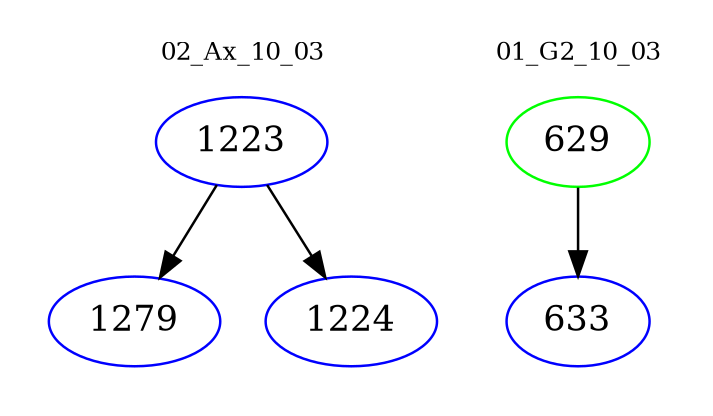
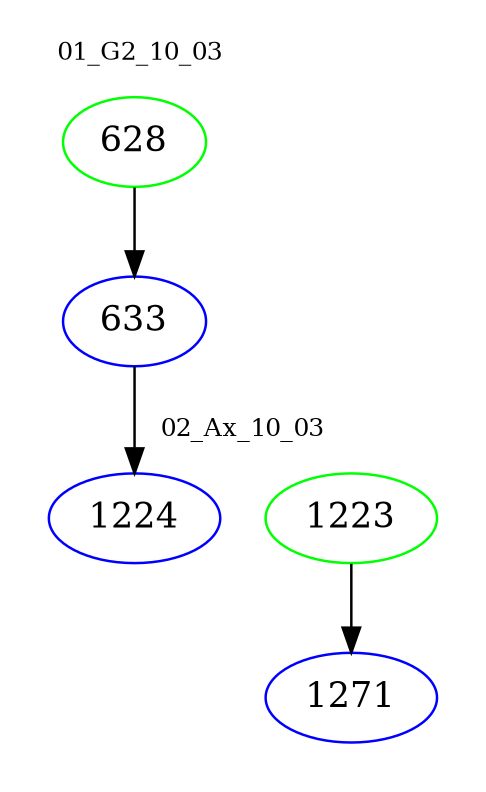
node "1223": color blue -> green
node "629": label "629" -> "628"
edge "1223" -> "1224": now "633" -> "1224"
node "1279": label "1279" -> "1271"
